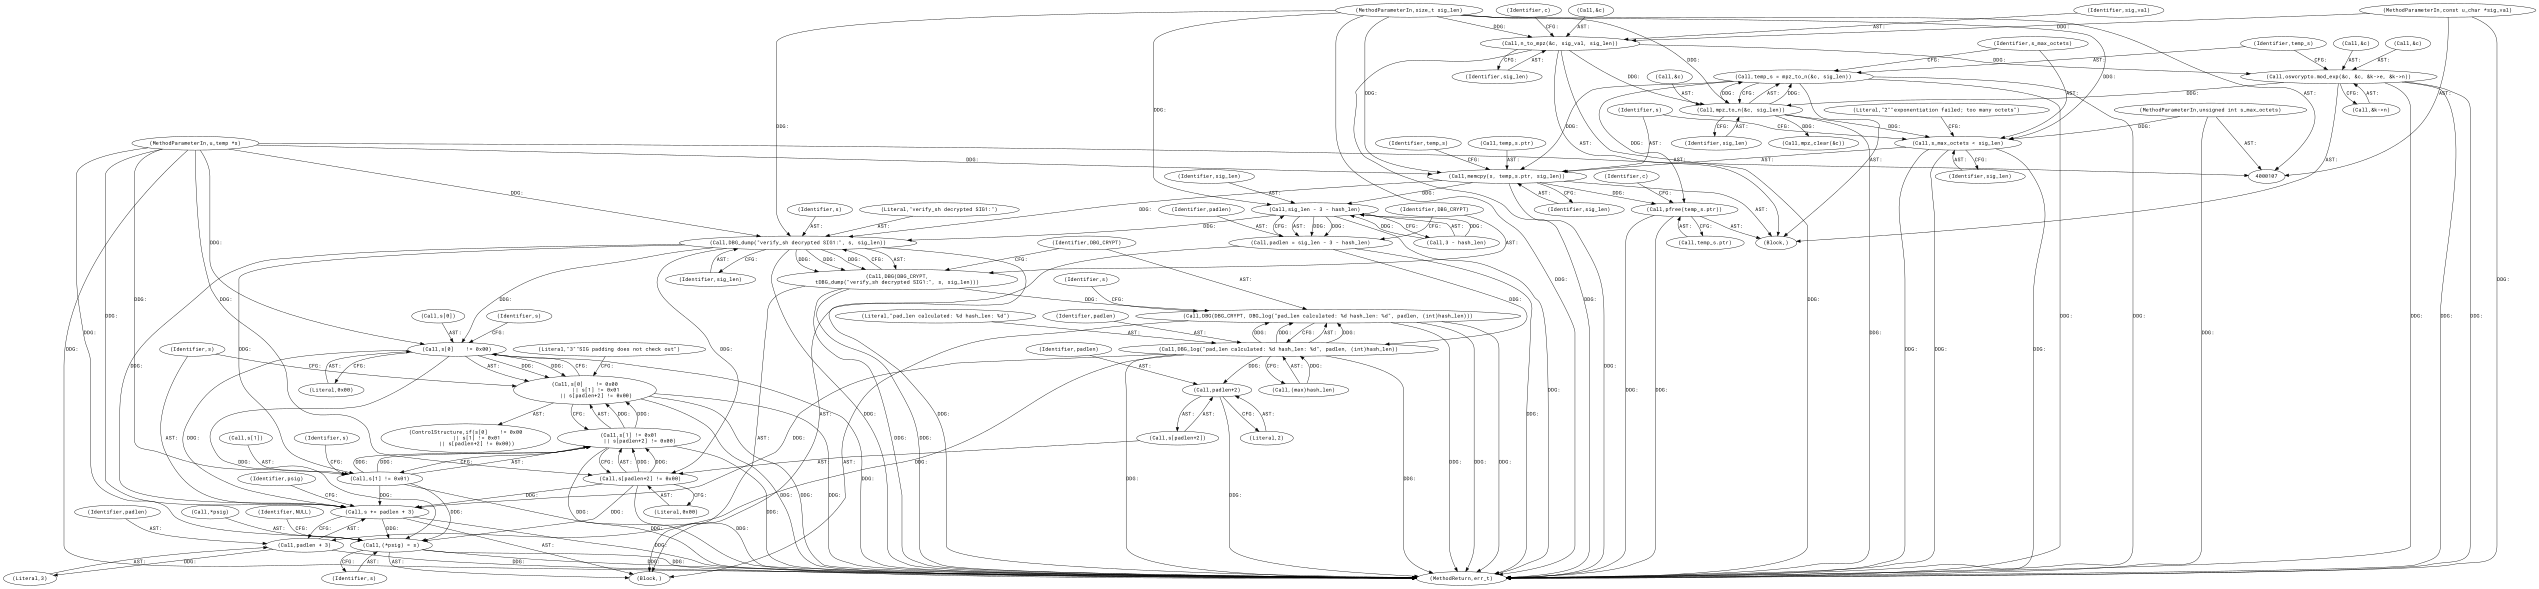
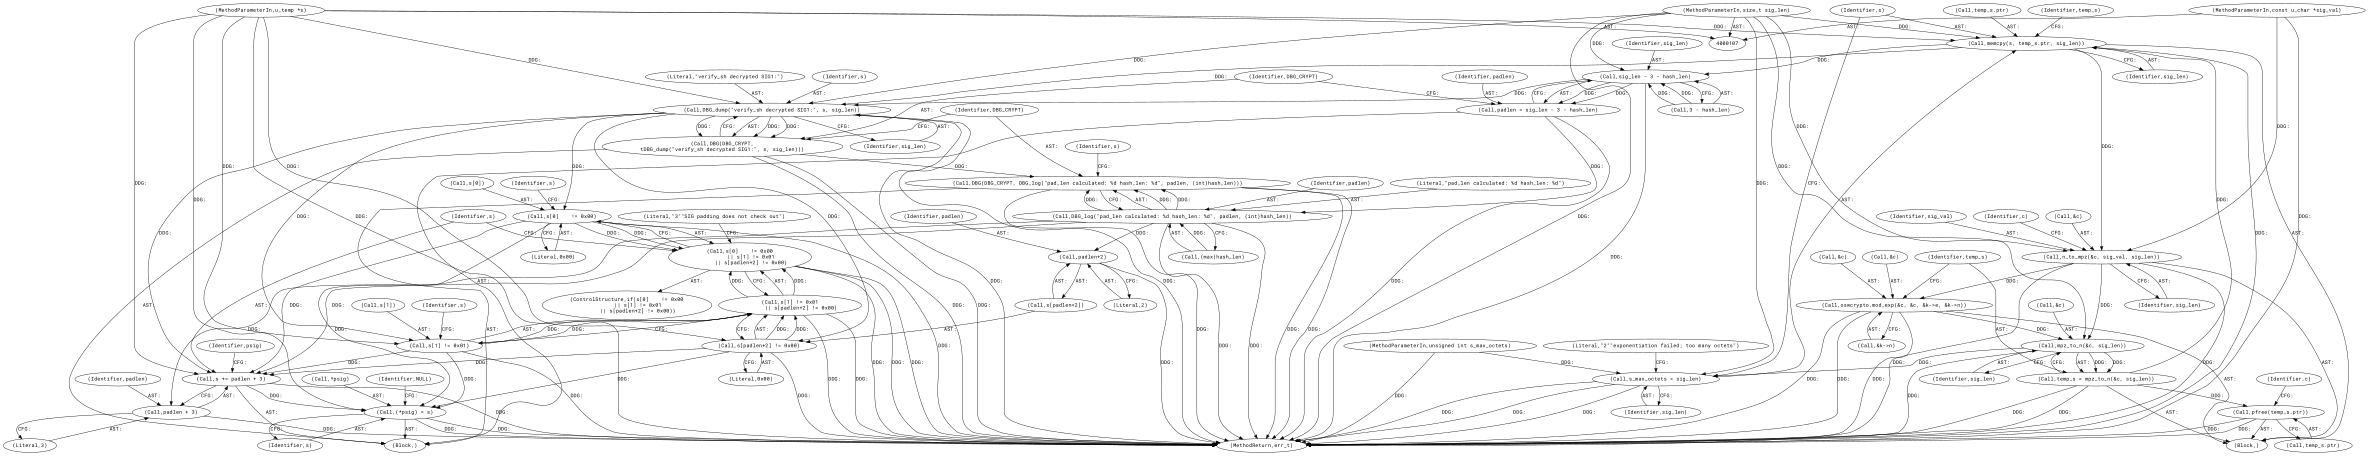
node "(Identifier,s_max_octets)": removed
edge "(MethodParameterIn,unsigned int s_max_octets)" -> "4000107": removed, label "AST:"
node "(Call,mpz_clear(&c))": removed
edge "(Call,memcpy(s, temp_s.ptr, sig_len))" -> "(Call,pfree(temp_s.ptr))": now "(Call,memcpy(s, temp_s.ptr, sig_len))" -> "(Call,n_to_mpz(&c, sig_val, sig_len))"
edge "(MethodParameterIn,u_temp *s)" -> "(Call,s[0]    != 0x00)": removed, label "DDG:"
edge "(Call,padlen + 3)" -> "(Literal,3)": label "DDG: " -> "CFG: "
